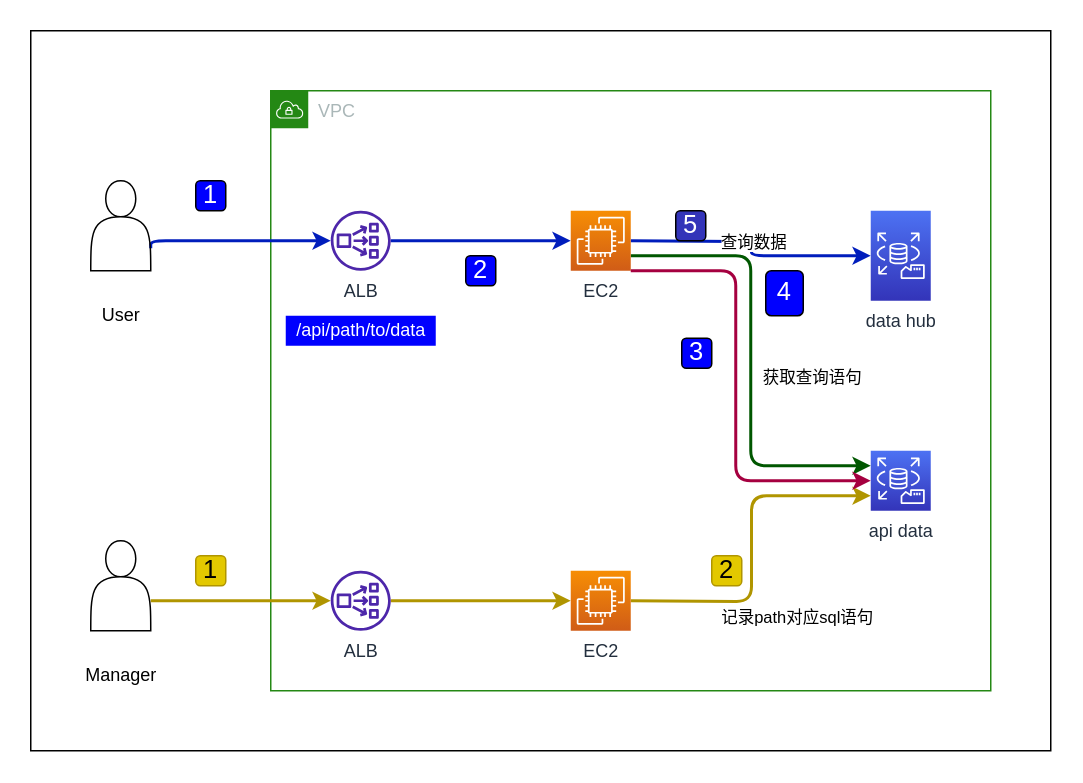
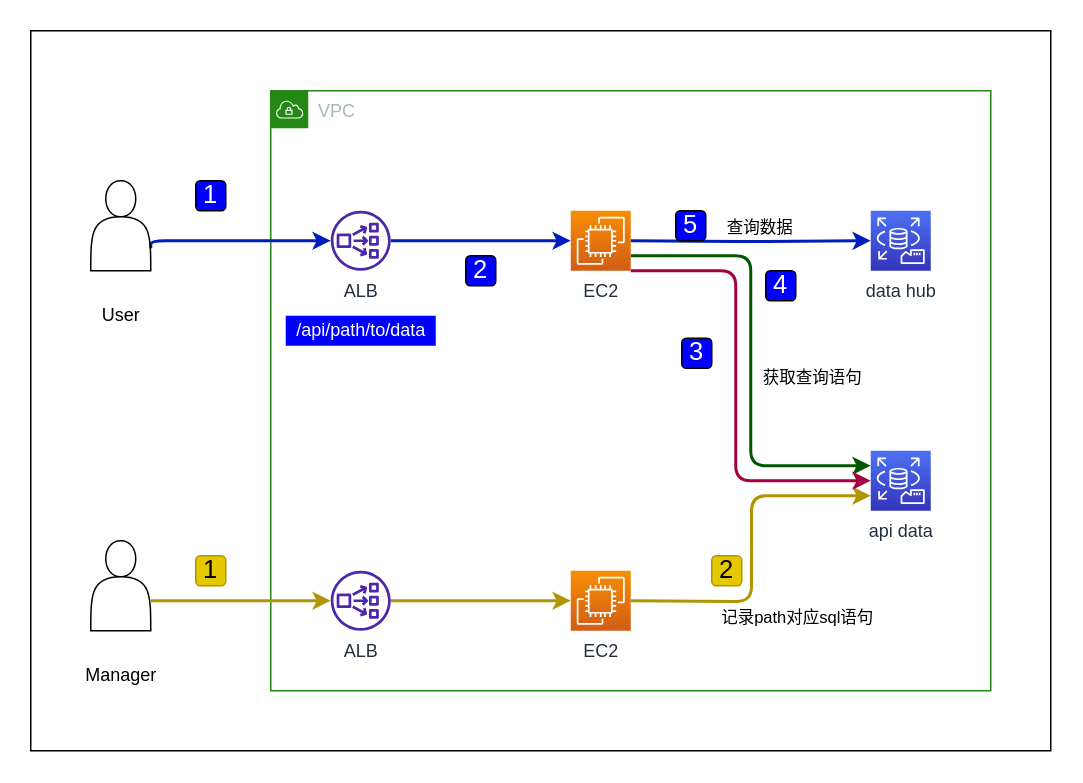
node "5": fillcolor #3334b9 -> #0000ff
node "data hub": size 60x90 -> 60x60
node "4": size 38x45 -> 30x30
